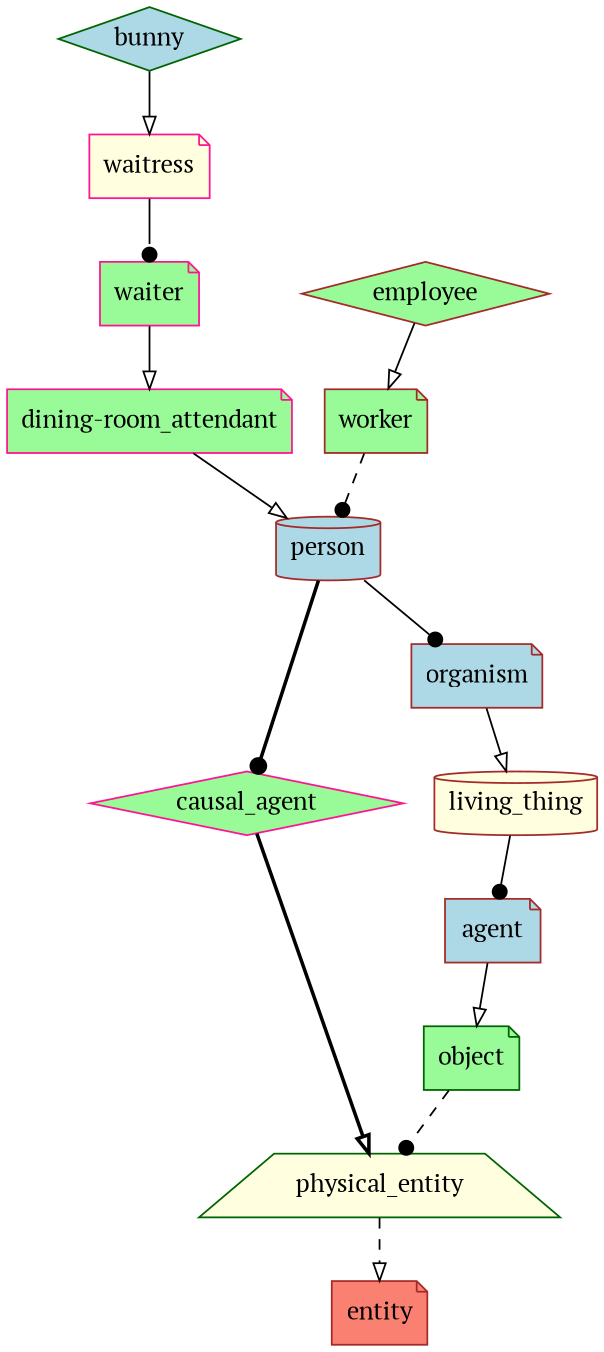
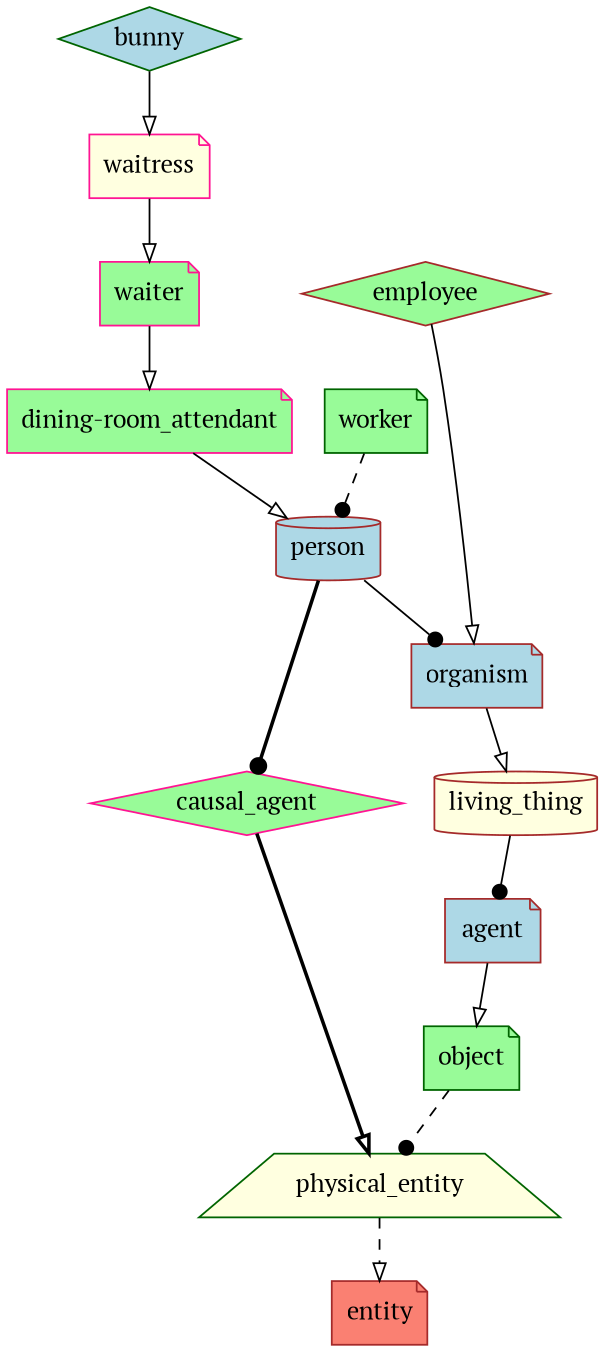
edge "waitress" -> "waiter": arrowhead dot -> onormal
edge "employee" -> "worker": now "employee" -> "organism"
node "worker": color brown -> darkgreen
